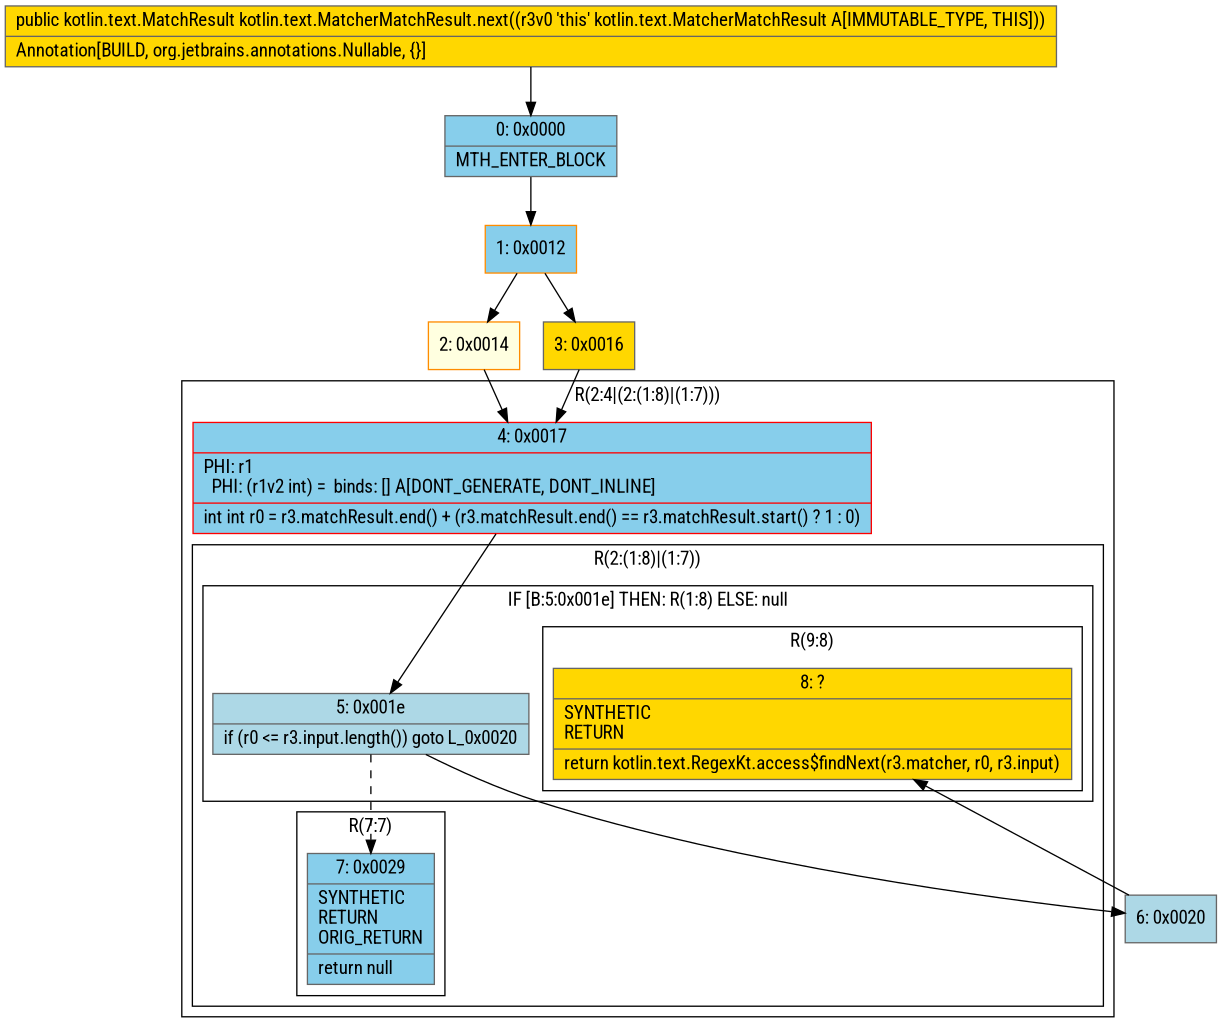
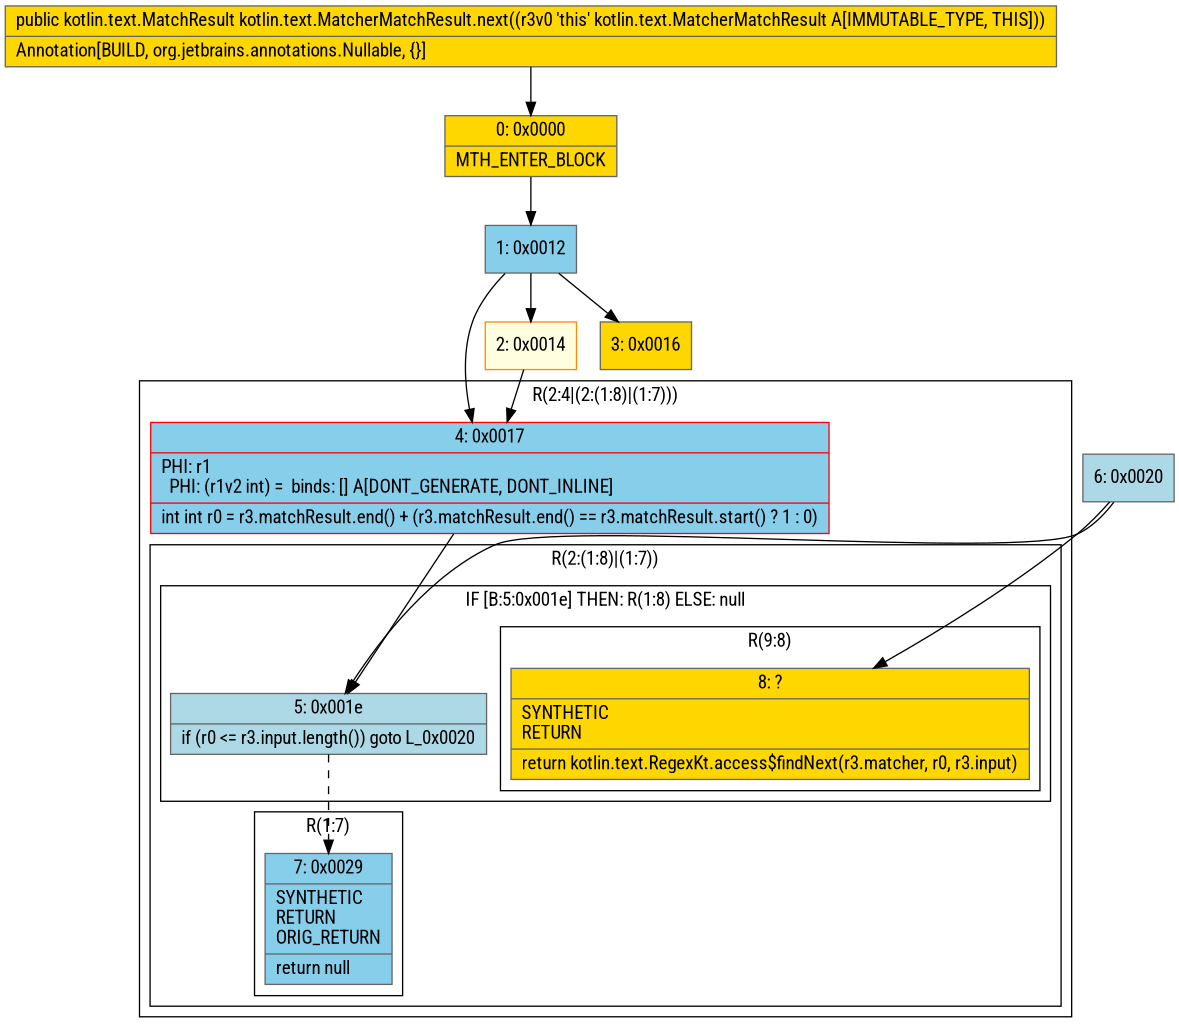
node "0: 0x0000": fillcolor skyblue -> gold
node "1: 0x0012": color darkorange -> gray40
edge "3: 0x0016" -> "4: 0x0017": now "1: 0x0012" -> "4: 0x0017"
cluster "R(7:7)": label "R(7:7)" -> "R(1:7)"
edge "5: 0x001e" -> "6: 0x0020": reversed
